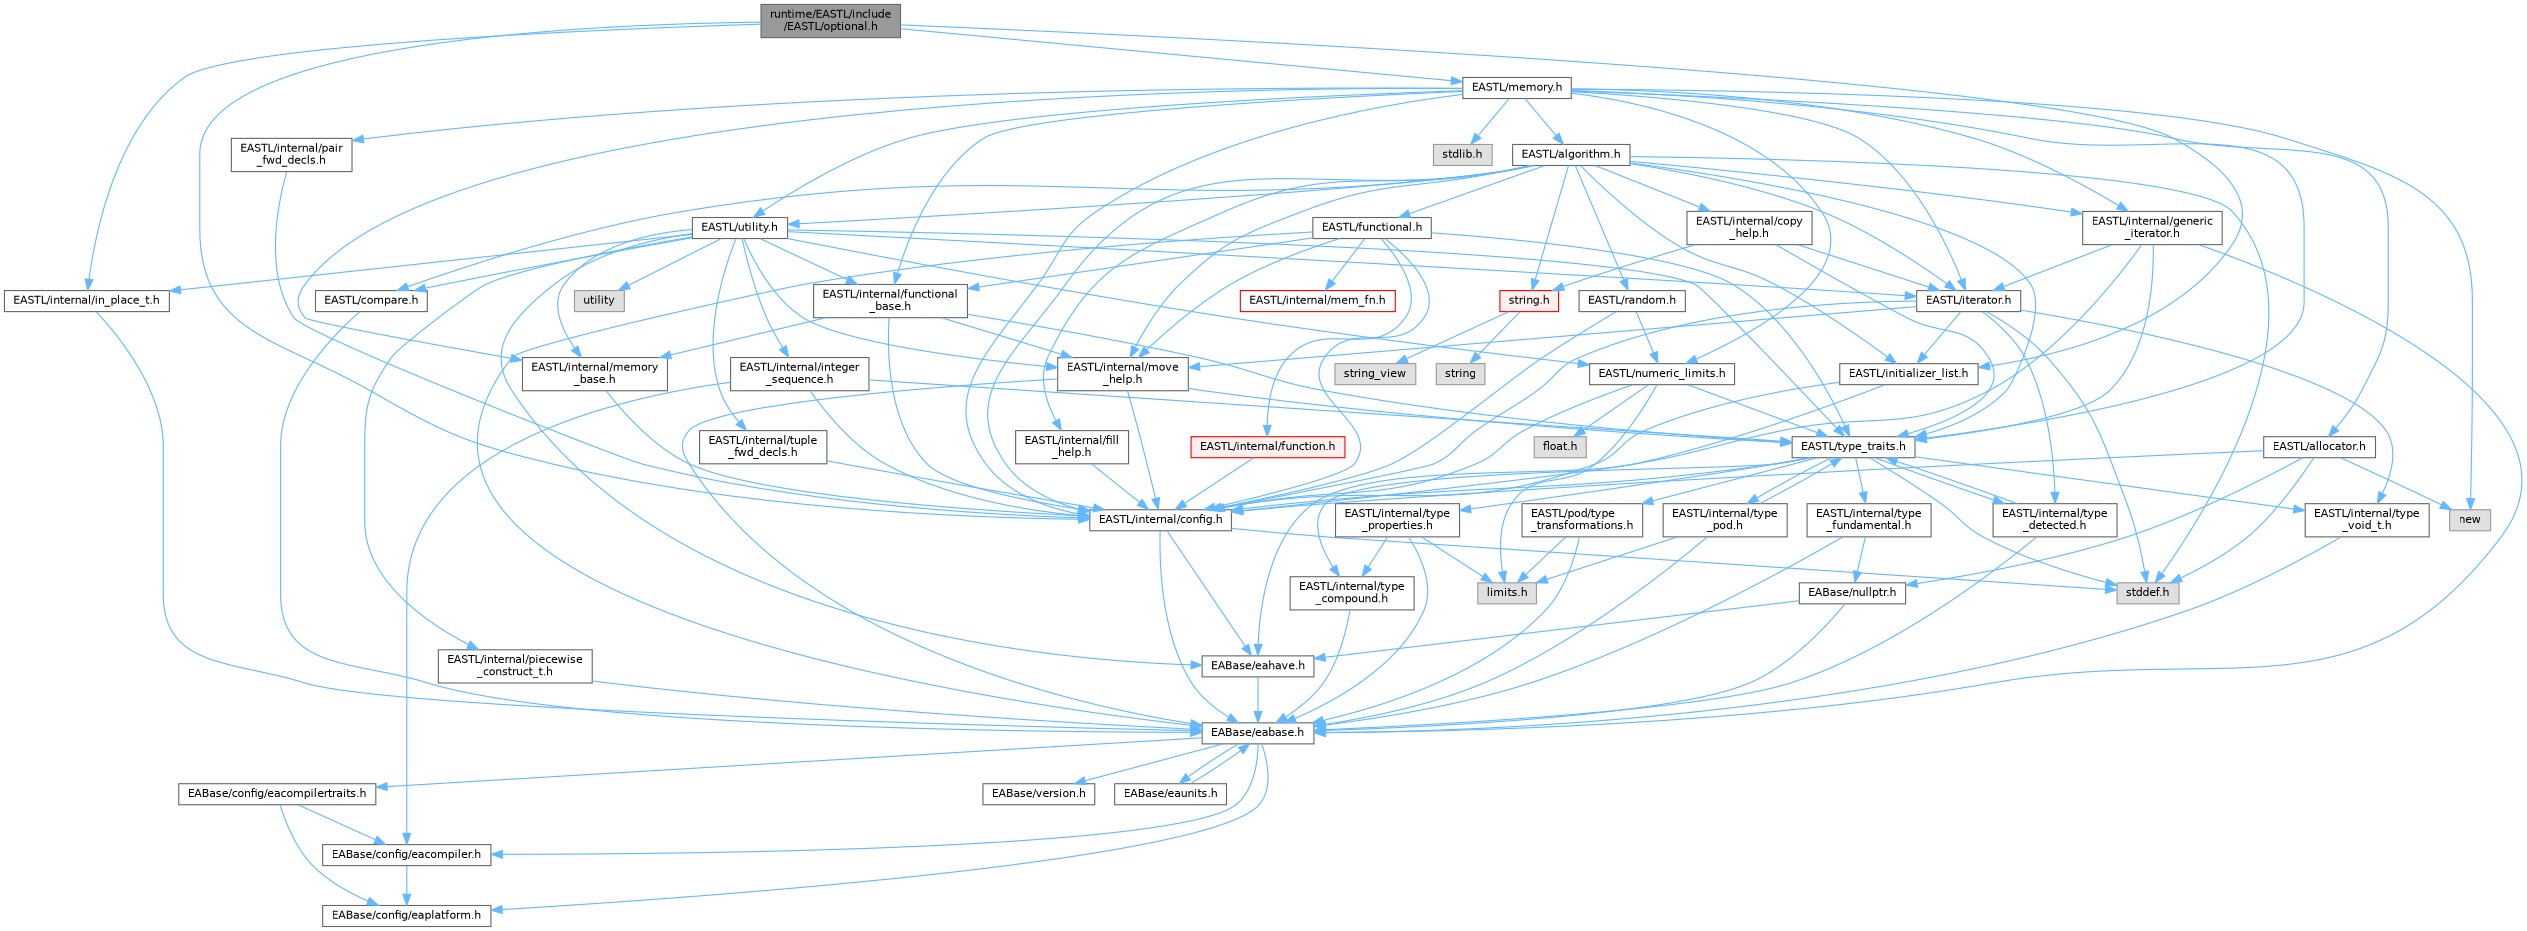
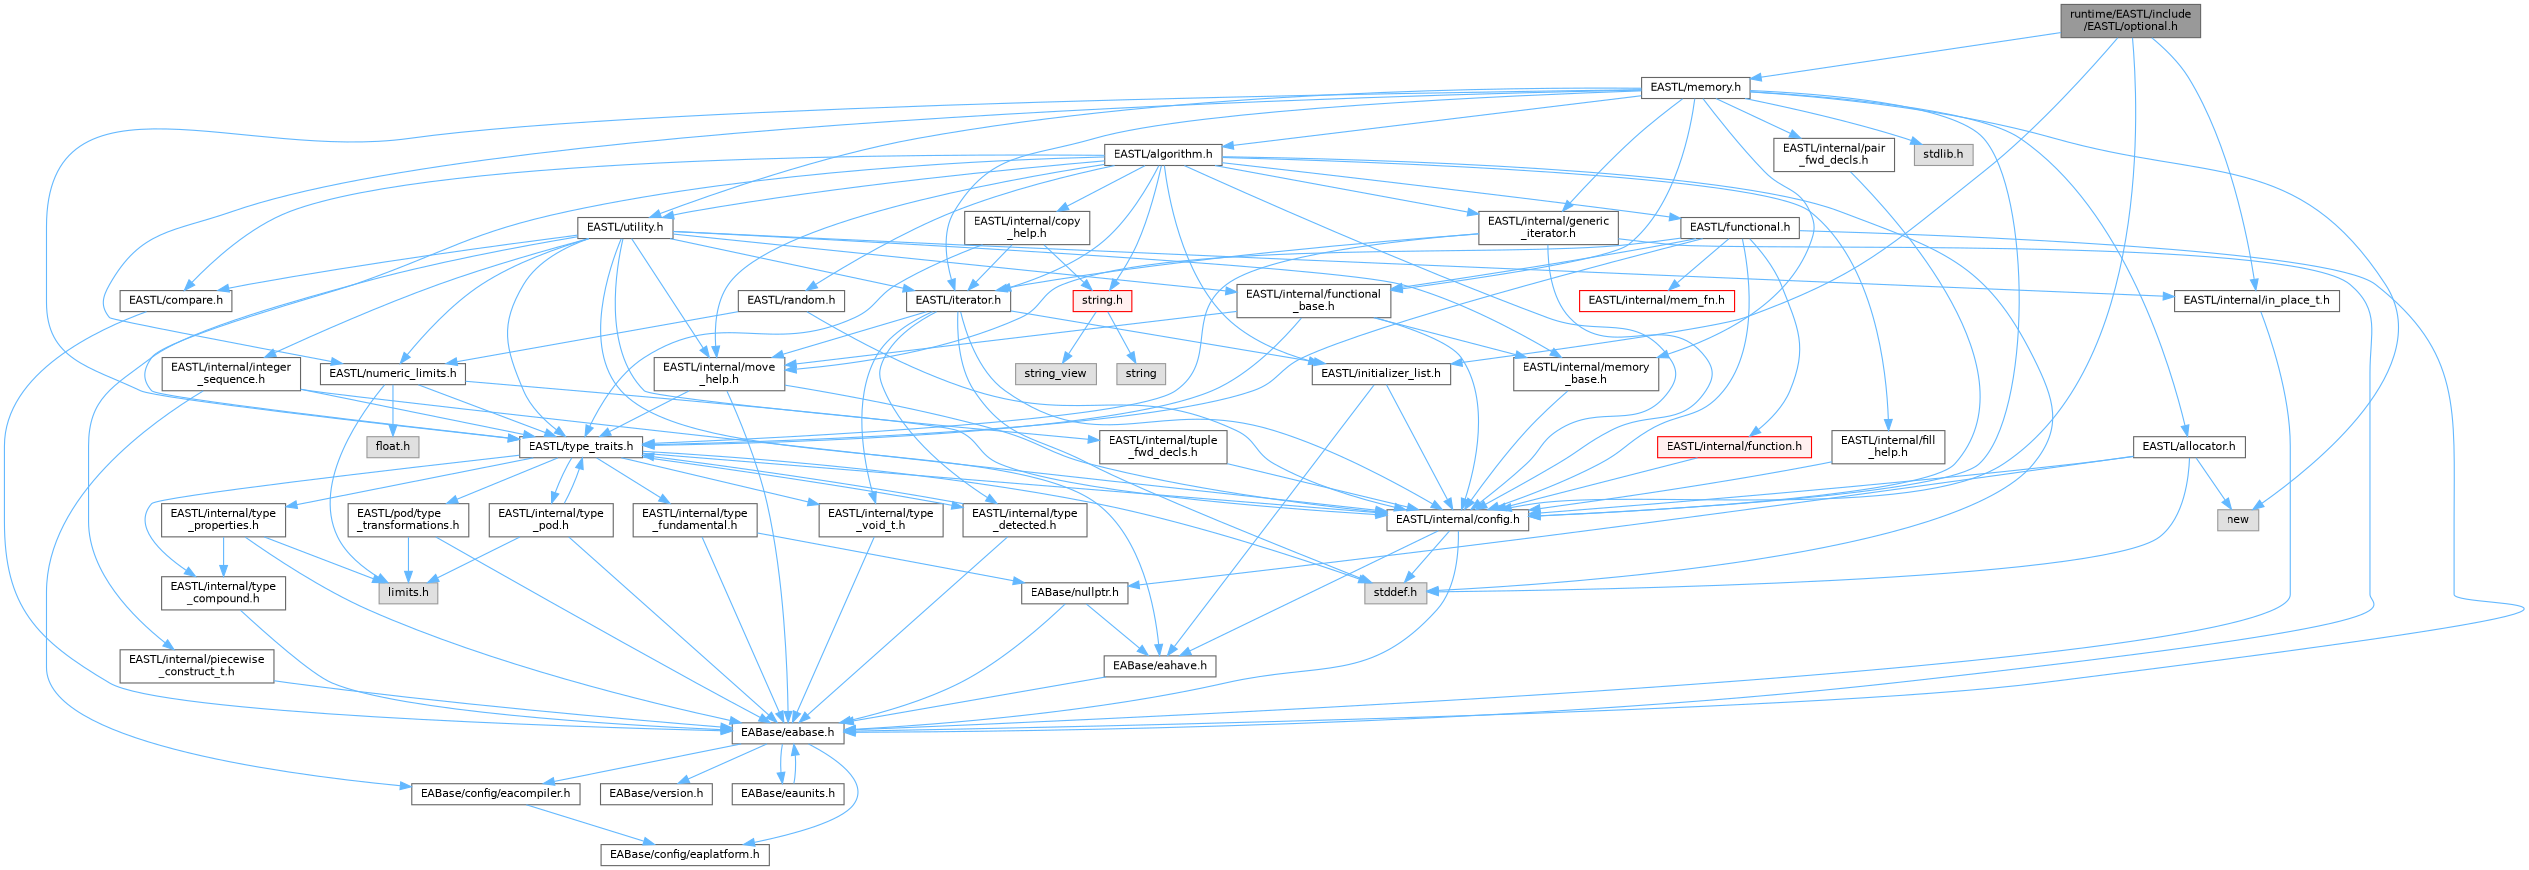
node "utility": removed
node "EABase/config/eacompilertraits.h": removed
